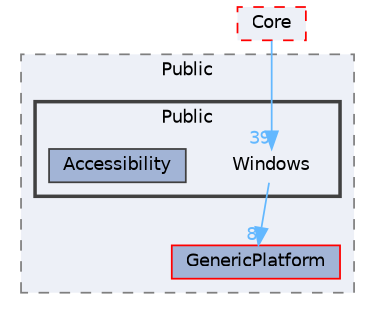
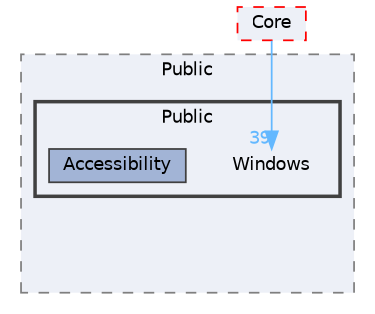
node "GenericPlatform": removed
